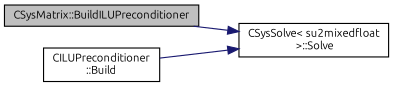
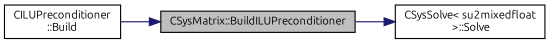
edge "CILUPreconditioner ::Build" -> "CSysSolve< su2mixedfloat >::Solve": now "CILUPreconditioner ::Build" -> "CSysMatrix::BuildILUPreconditioner"
